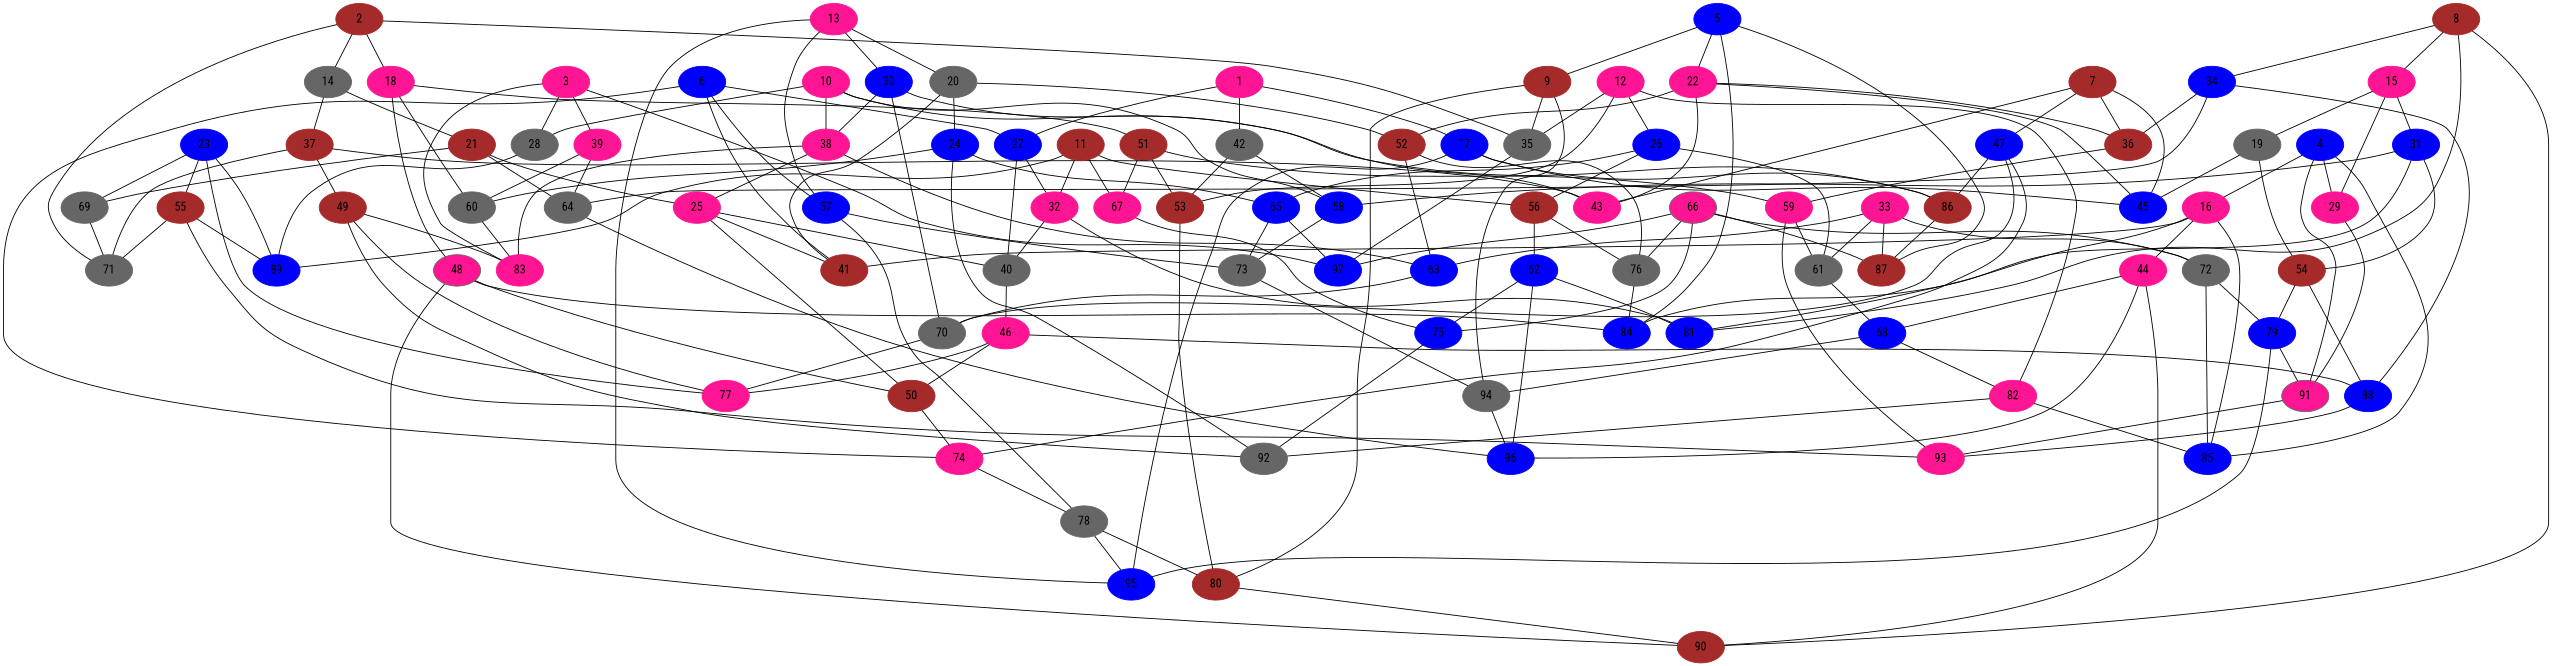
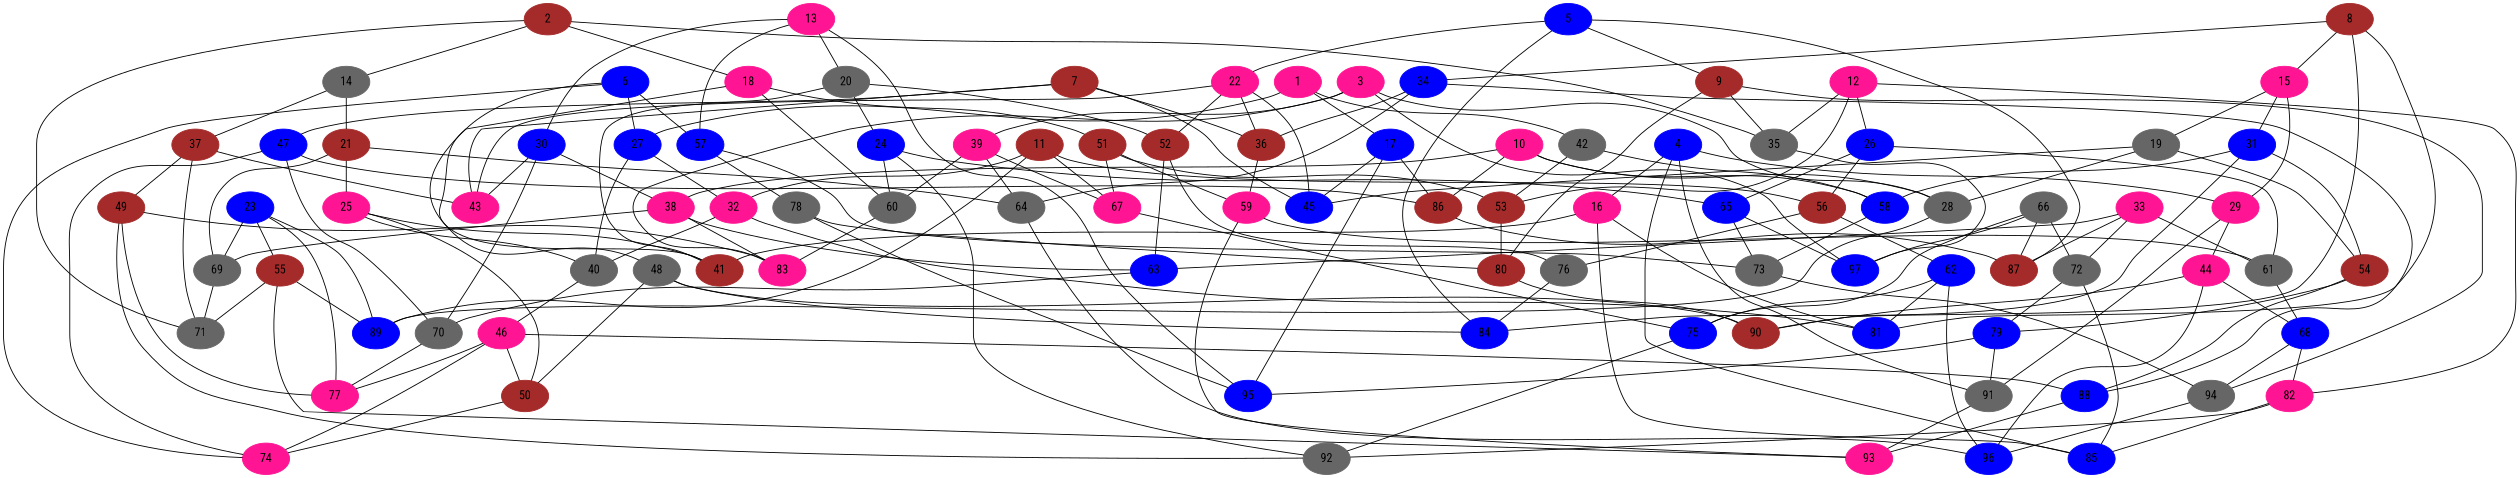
edge "39" -- "67": added
edge "19" -- "28": added
edge "38" -- "25": now "38" -- "69"
node "66": fillcolor deeppink -> gray40
edge "66" -- "76": removed
edge "16" -- "44": now "29" -- "44"
node "48": fillcolor deeppink -> gray40
node "91": fillcolor deeppink -> gray40
edge "74" -- "78": now "74" -- "46"
